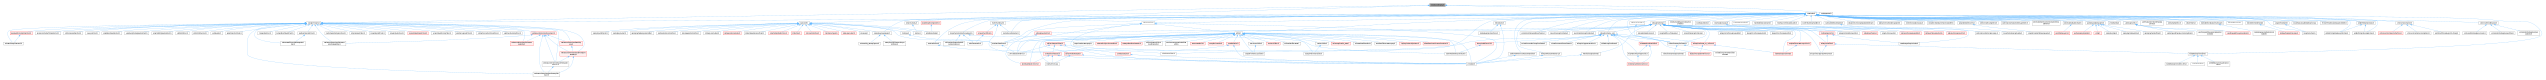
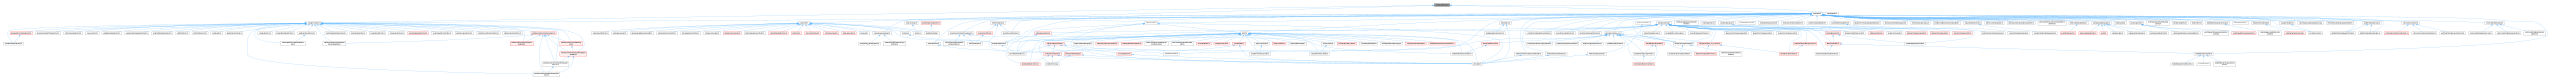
node "EditorViewportClient ConditionUtils.h": label "EditorViewportClient ConditionUtils.h" -> "MovieSceneDirectorBlueprint ConditionUtils.h"
